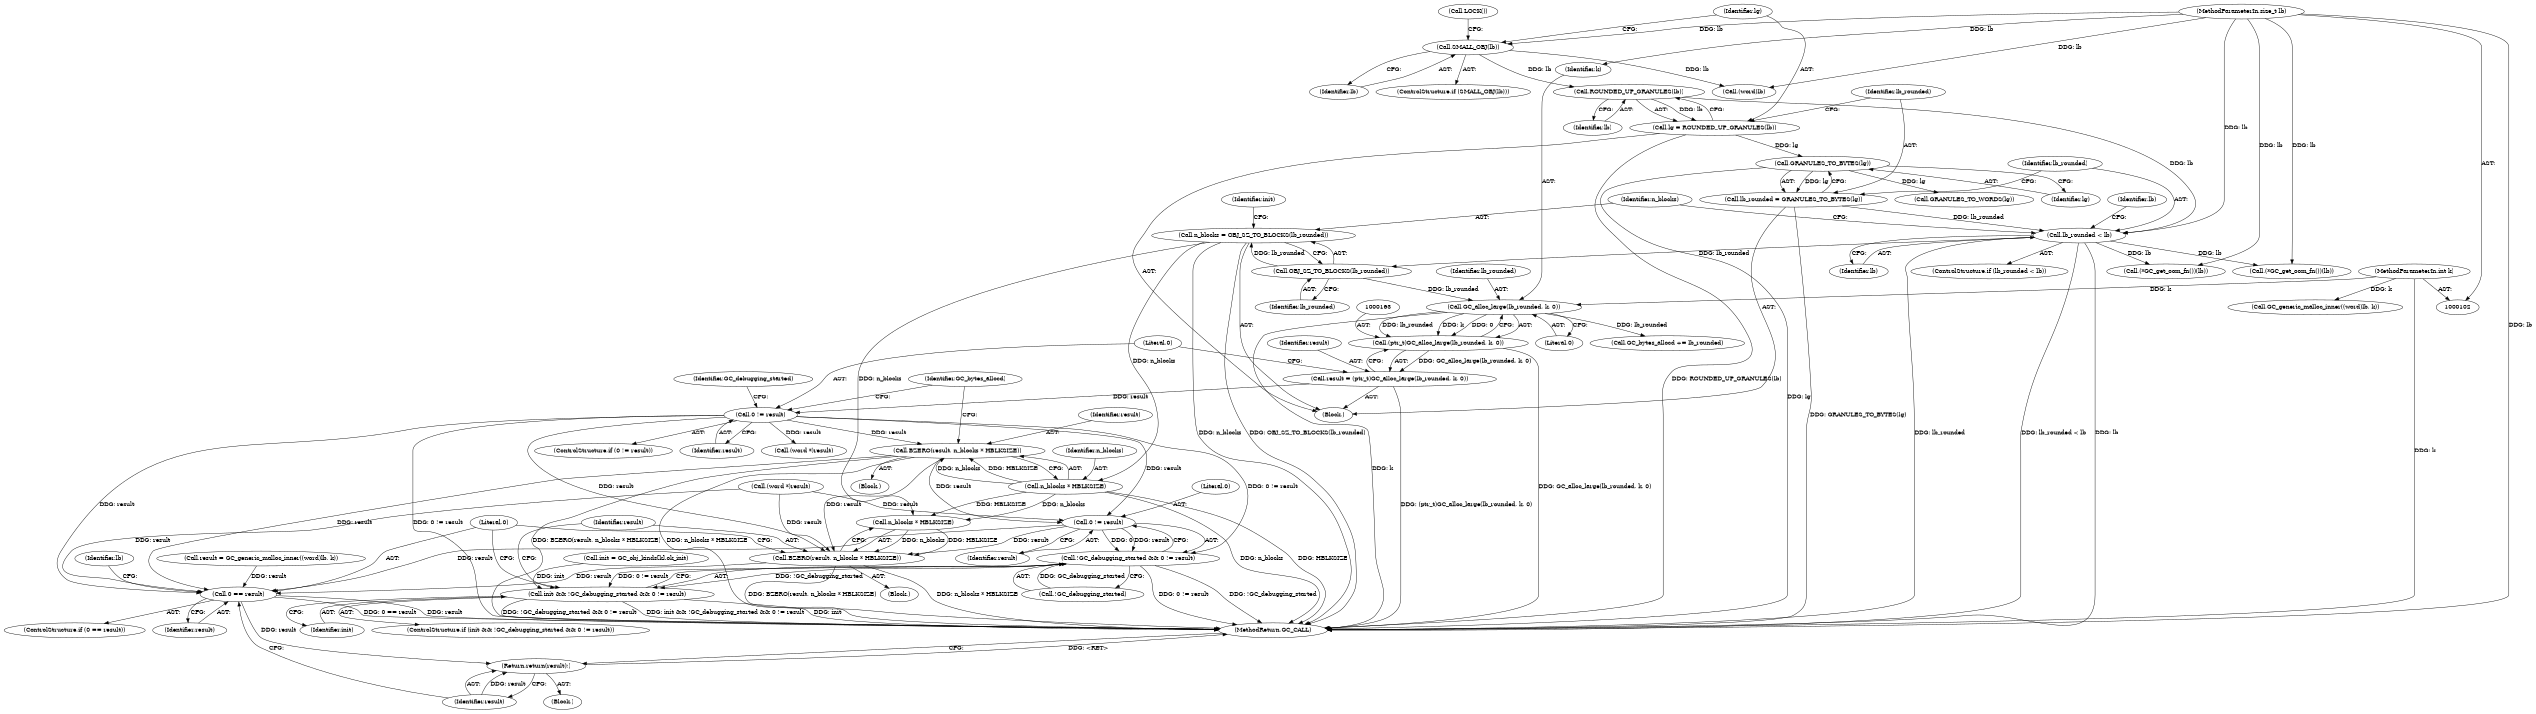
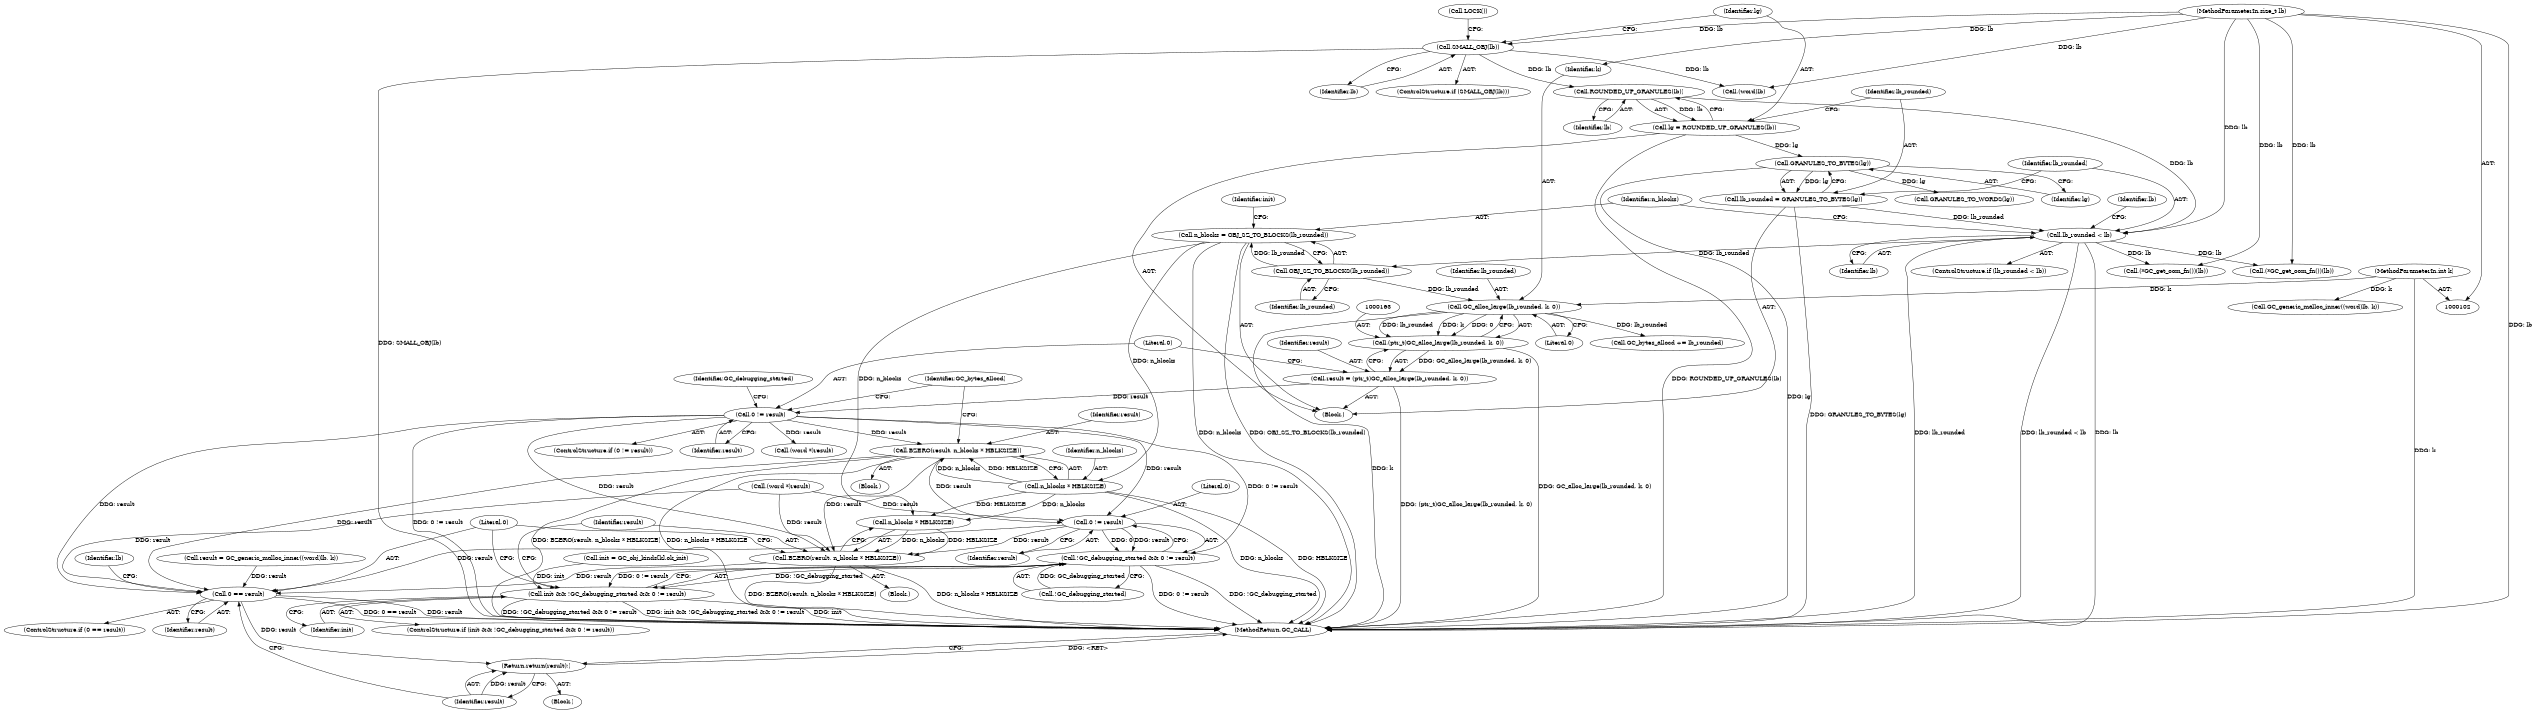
edge "(Call,SMALL_OBJ(lb))" -> "(MethodReturn,GC_CALL)": added, label "DDG: SMALL_OBJ(lb)"
